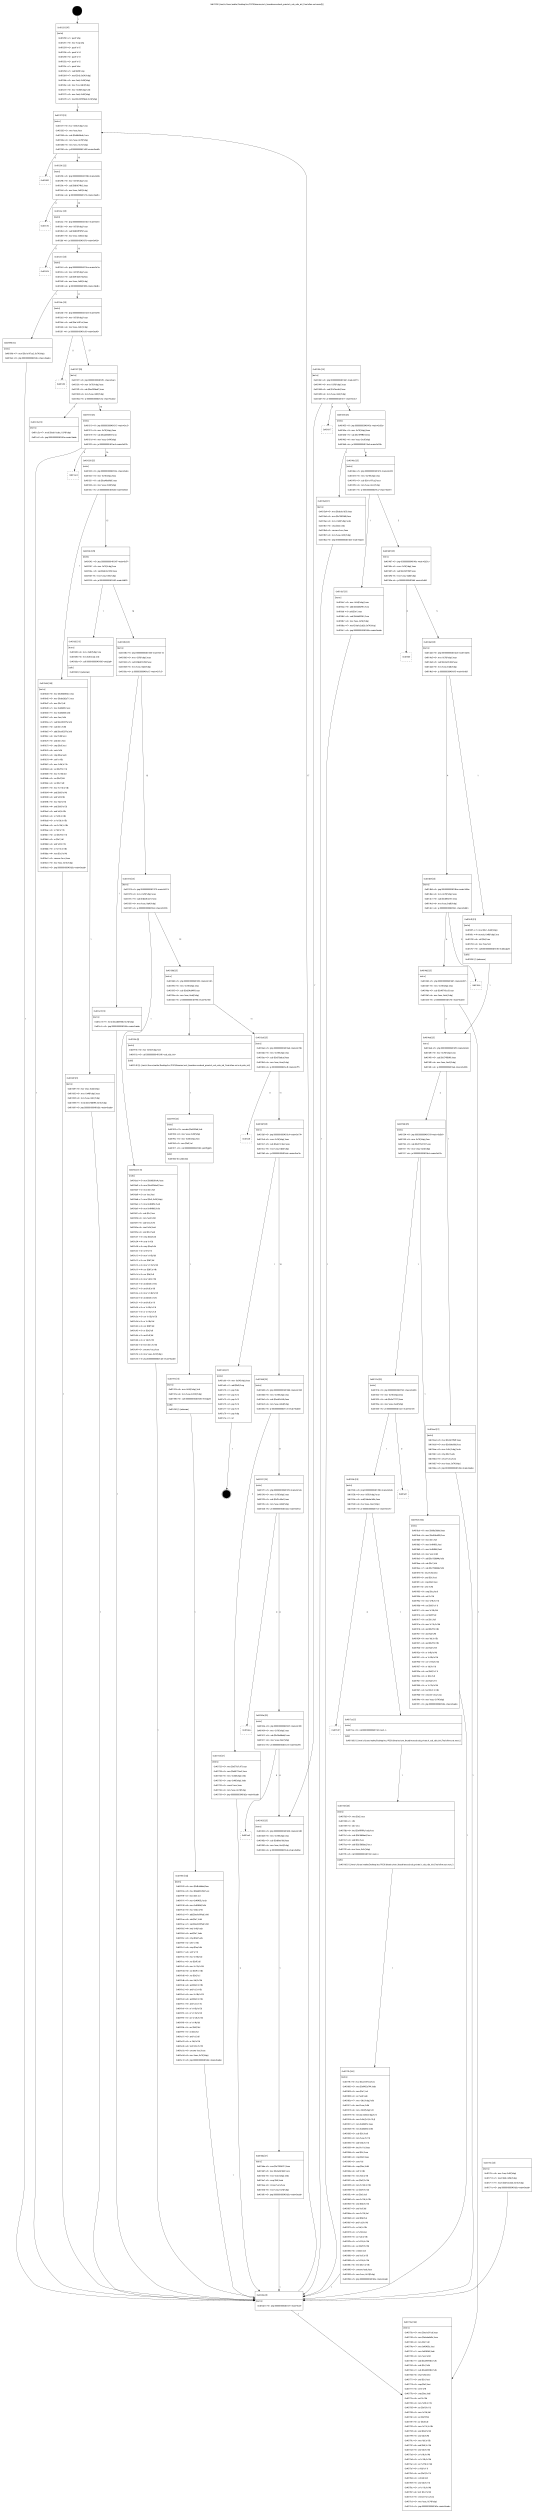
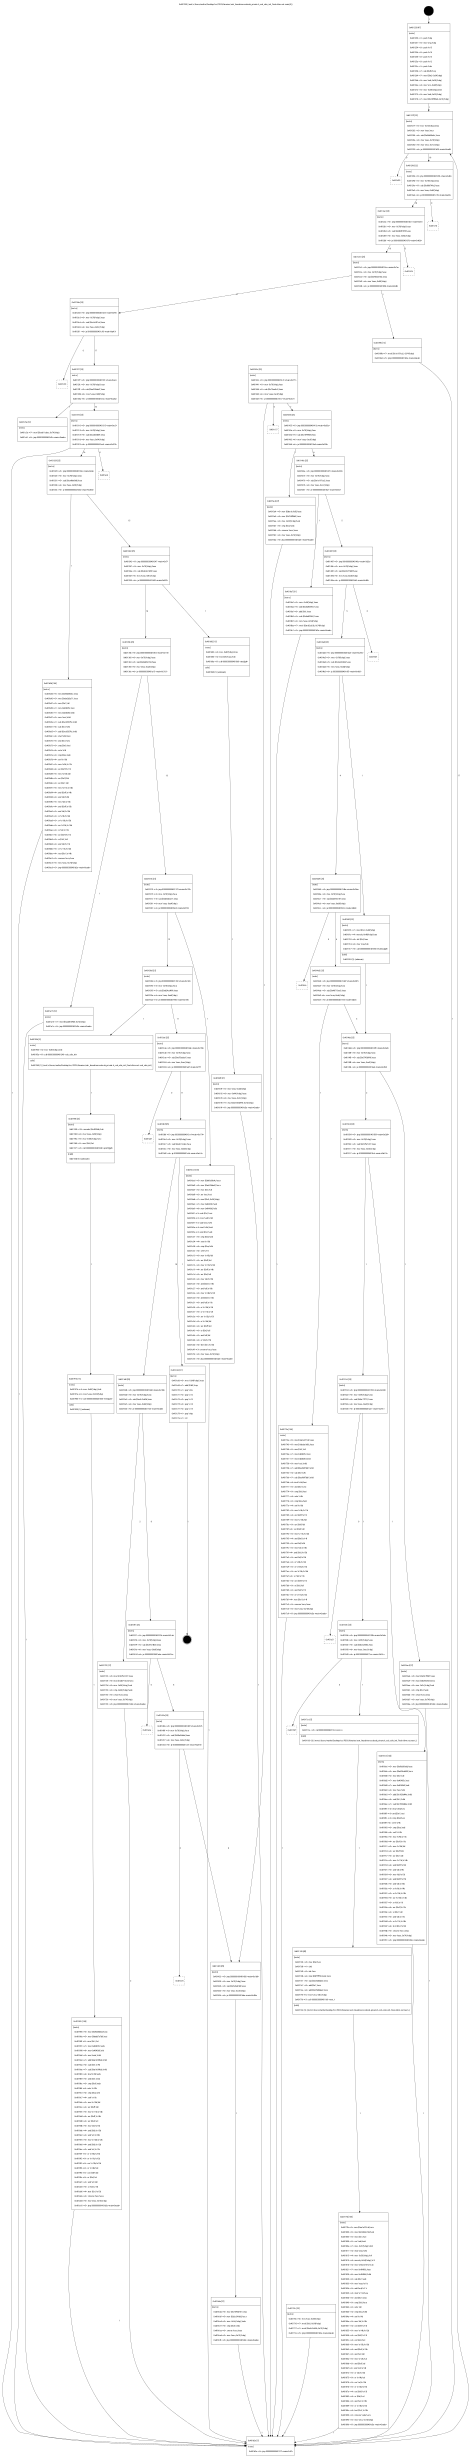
edge "0x401d2e [5]" -> "0x40173e [144]": reversed
